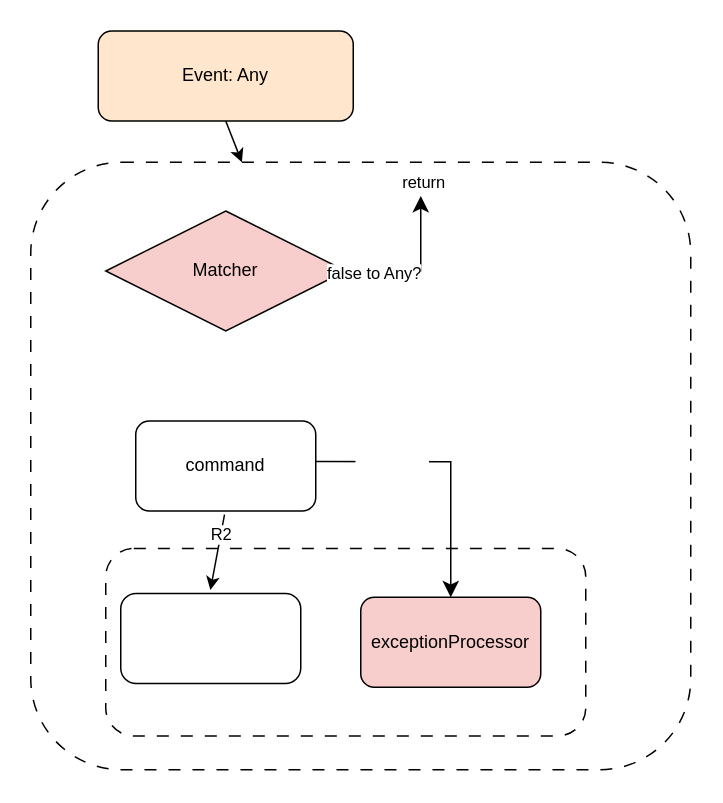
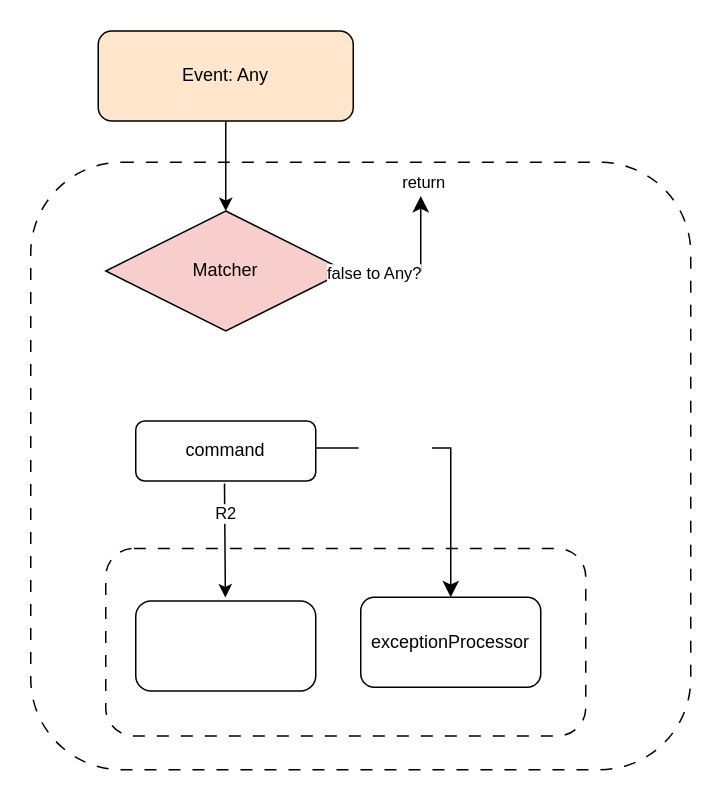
edge "Event: Any" -> "FUnction": now "Event: Any" -> "Matcher"
node "command": size 180x90 -> 180x60
node "resultProcessor": moved (211, 638) -> (226, 646)
node "exceptionProcessor": fillcolor #f8cecc -> #ffffff
